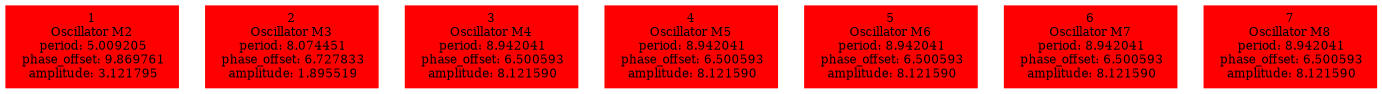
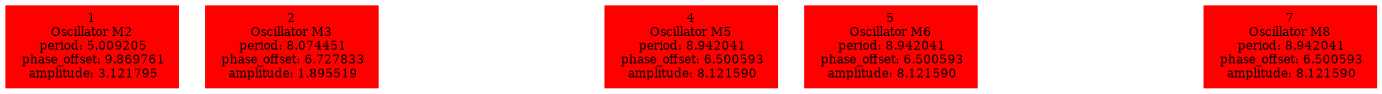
node "3": removed
node "6": removed
